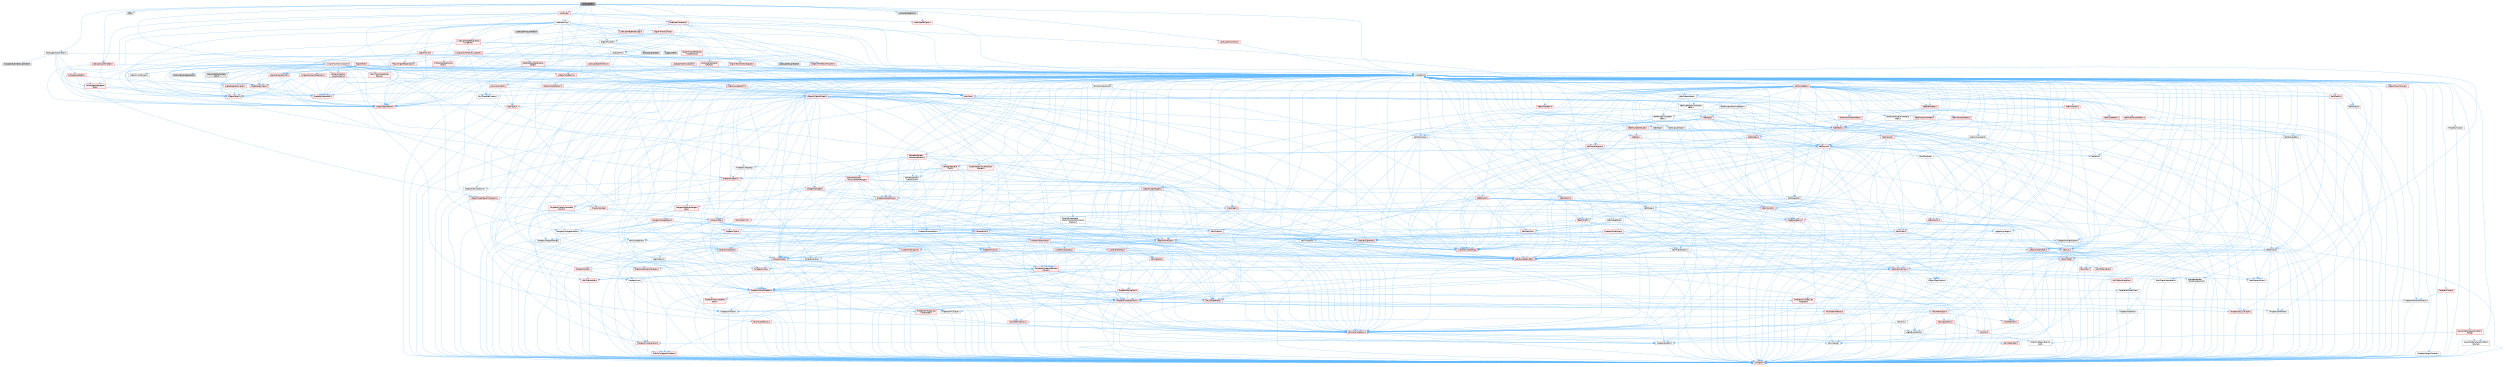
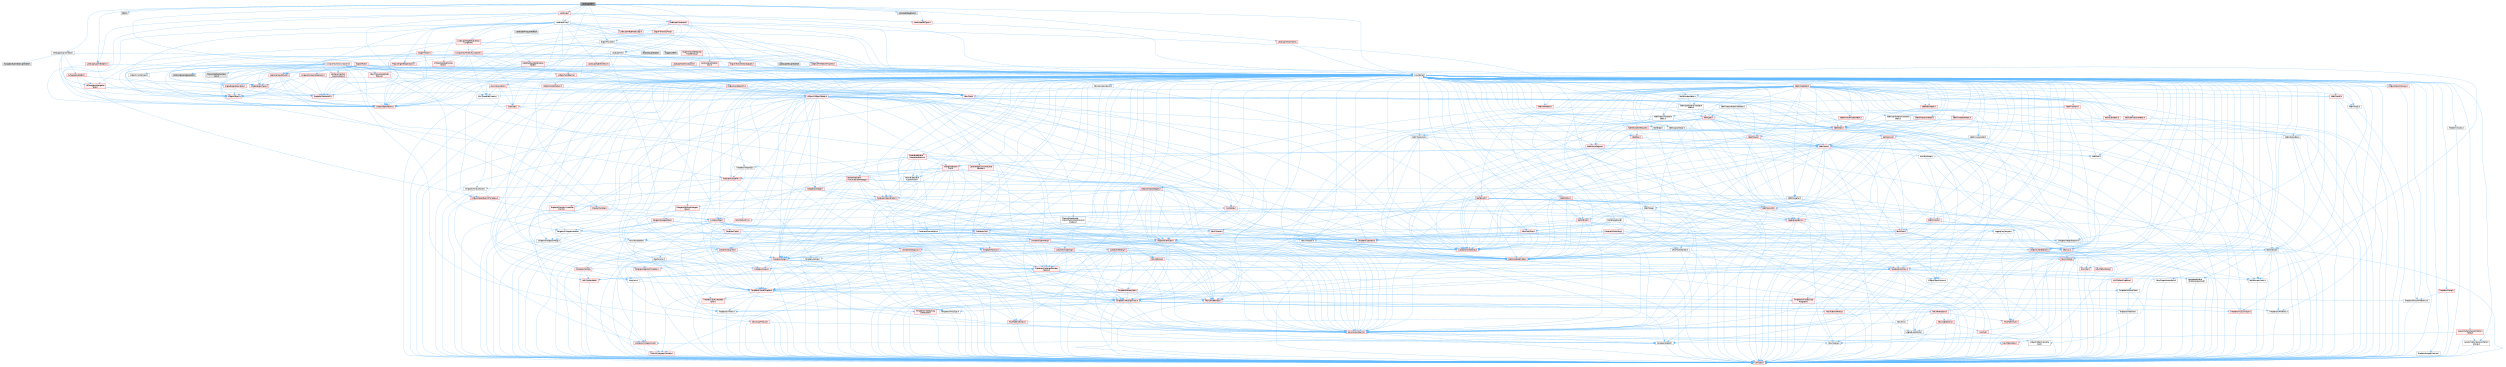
node "ActorPartition/Partition IsPointer.h": label "ActorPartition/Partition IsPointer.h" -> "ActorPartition/Partition Actor.h"
node "Templates/Less.h": label "Templates/Less.h" -> "Array/Less.h"
